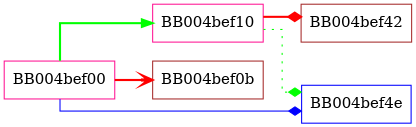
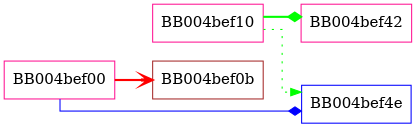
edge "BB004bef10" -> "BB004bef42": color red -> green
edge "BB004bef00" -> "BB004bef10": removed
node "BB004bef42": color brown -> deeppink
edge "BB004bef10" -> "BB004bef4e": arrowhead diamond -> normal
